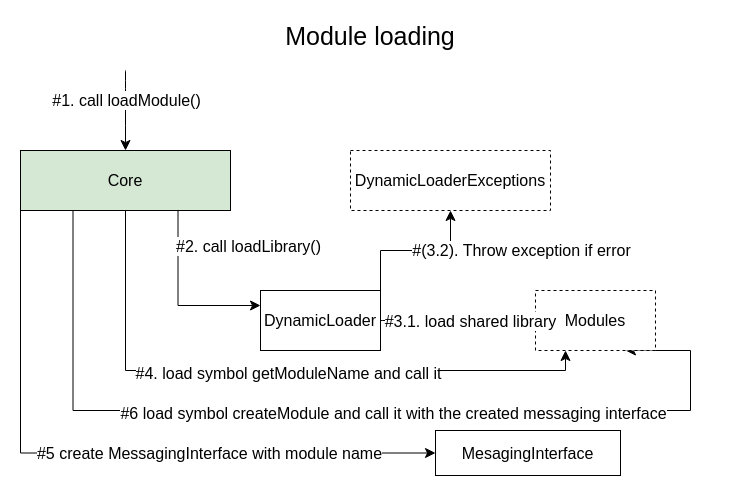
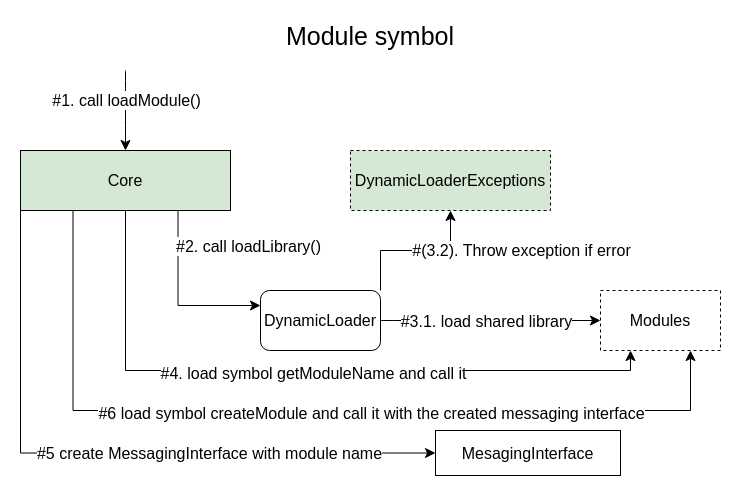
node "Module loading": label "Module loading" -> "Module symbol"
node "DynamicLoaderExceptions": fillcolor #ffffff -> #d5e8d4
node "DynamicLoader": shape rectangle -> rounded rectangle
node "Modules": moved (596, 321) -> (661, 321)
